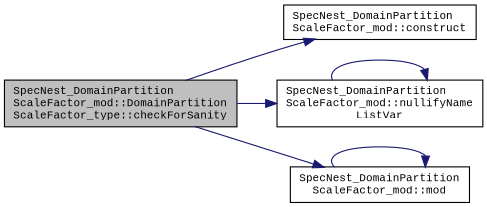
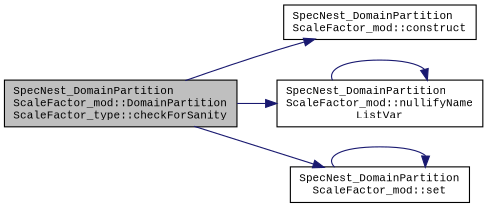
node "SpecNest_DomainPartition ScaleFactor_mod::mod": label "SpecNest_DomainPartition ScaleFactor_mod::mod" -> "SpecNest_DomainPartition ScaleFactor_mod::set"
